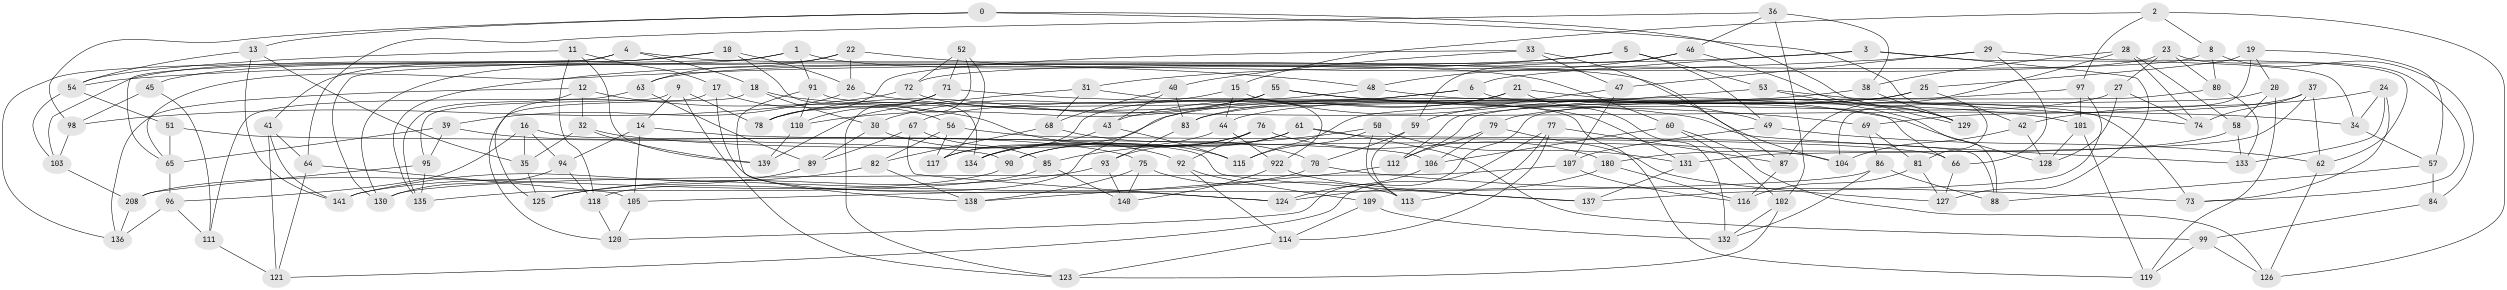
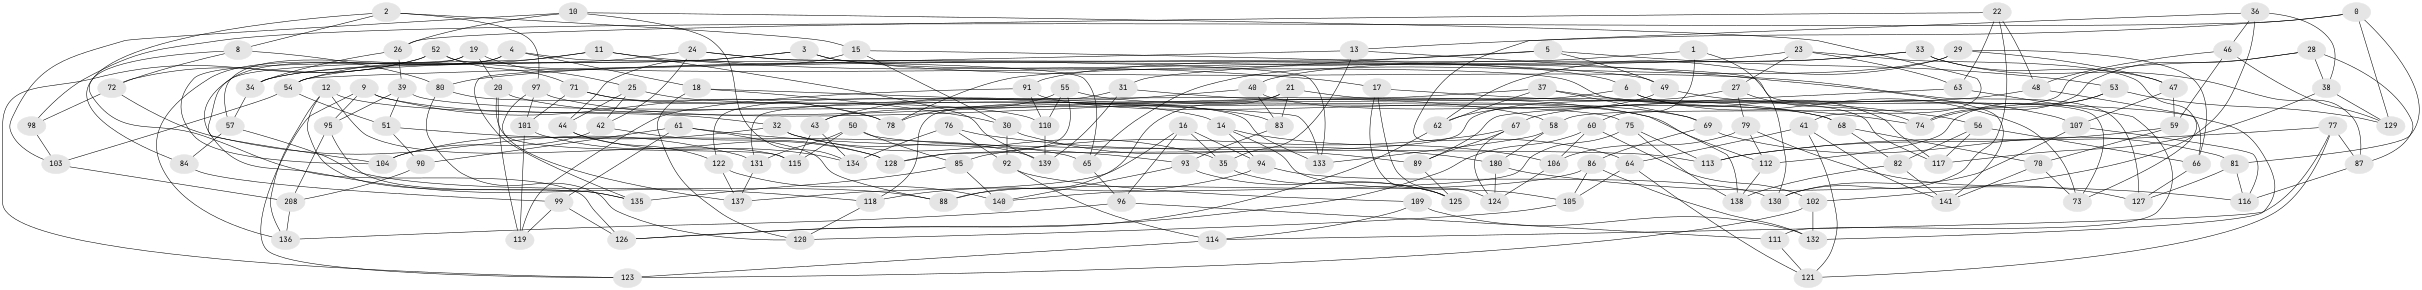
node "45": removed
edge "39" -- "65": now "39" -- "51"
edge "76" -- "90": removed
node "922": label "922" -> "122"
